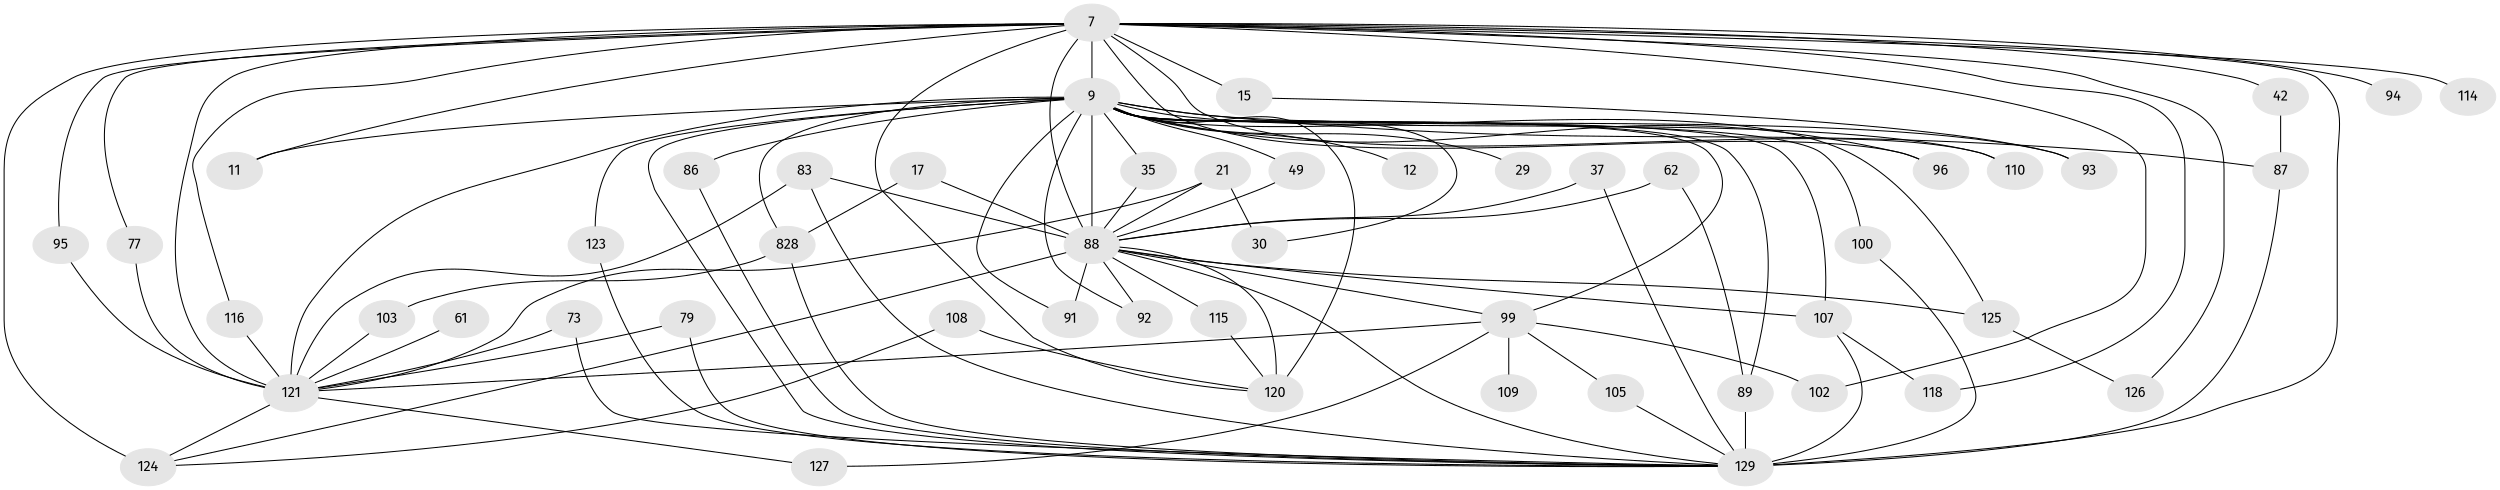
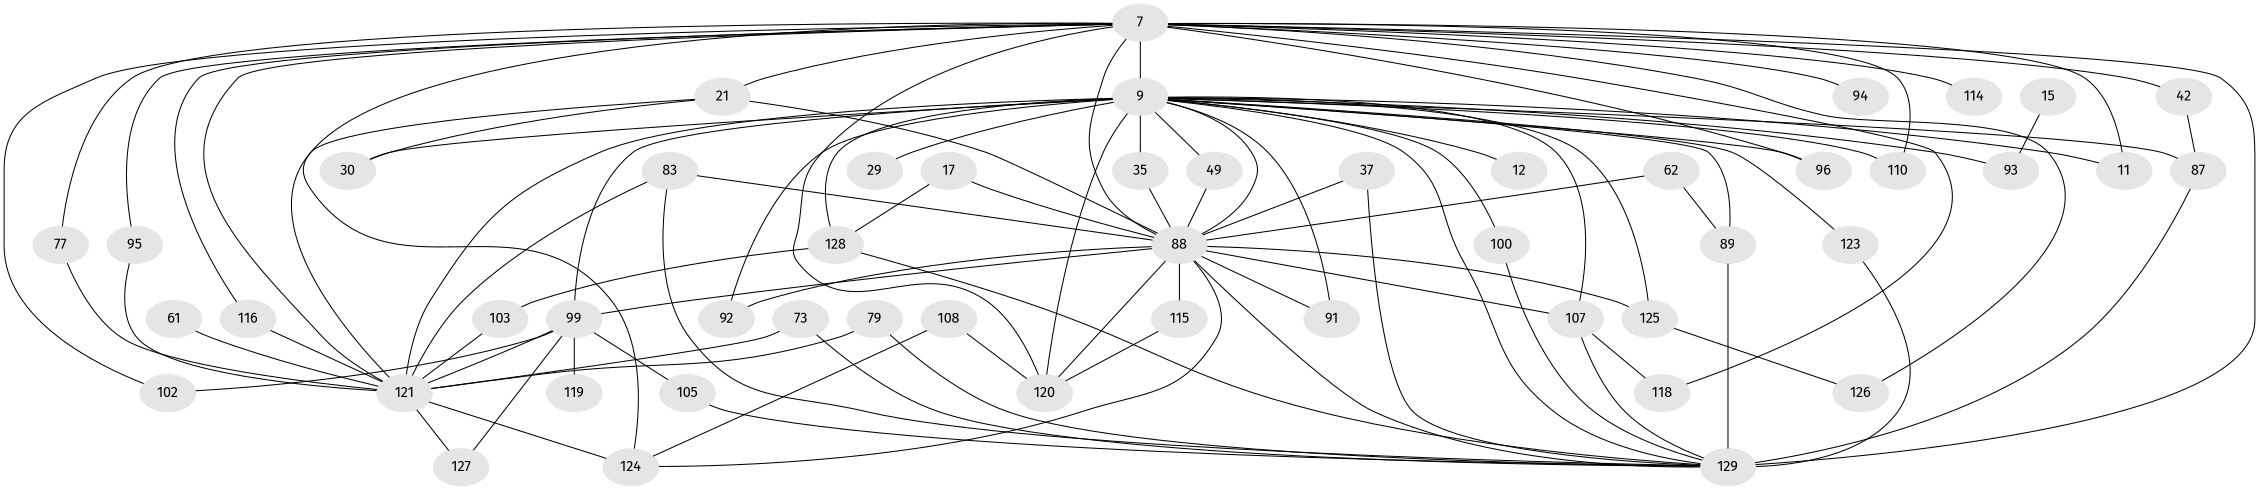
edge "7" -- "15": now "7" -- "21"
node "86": removed
node "828": label "828" -> "128"
node "109": label "109" -> "119"
